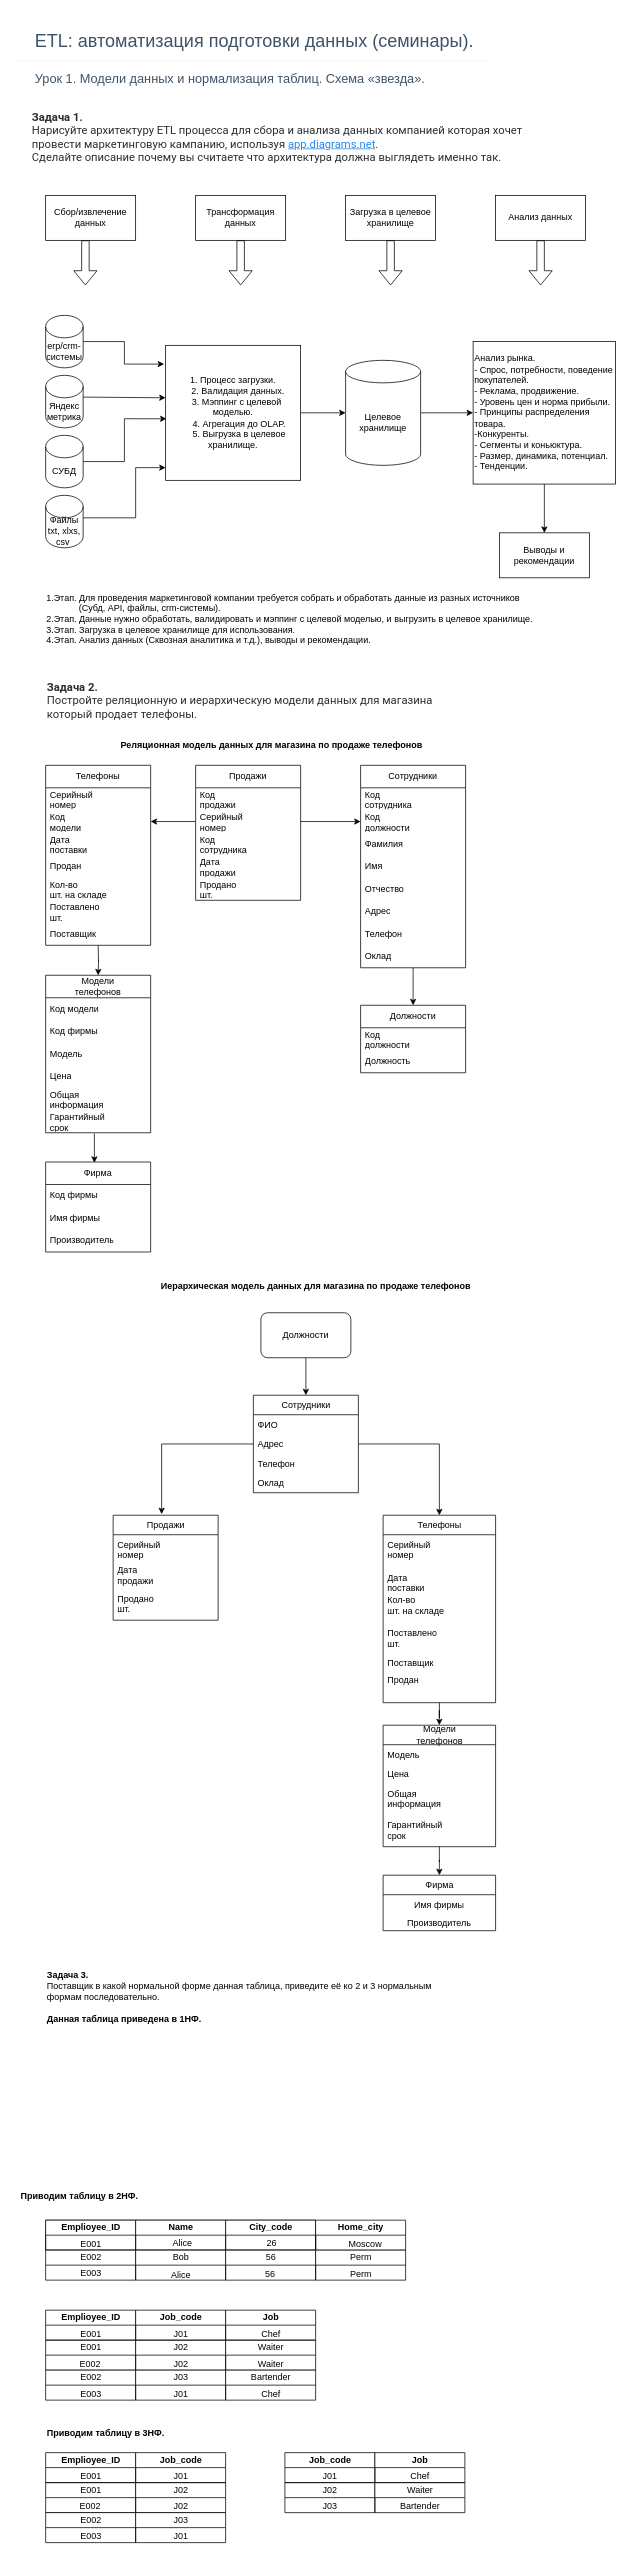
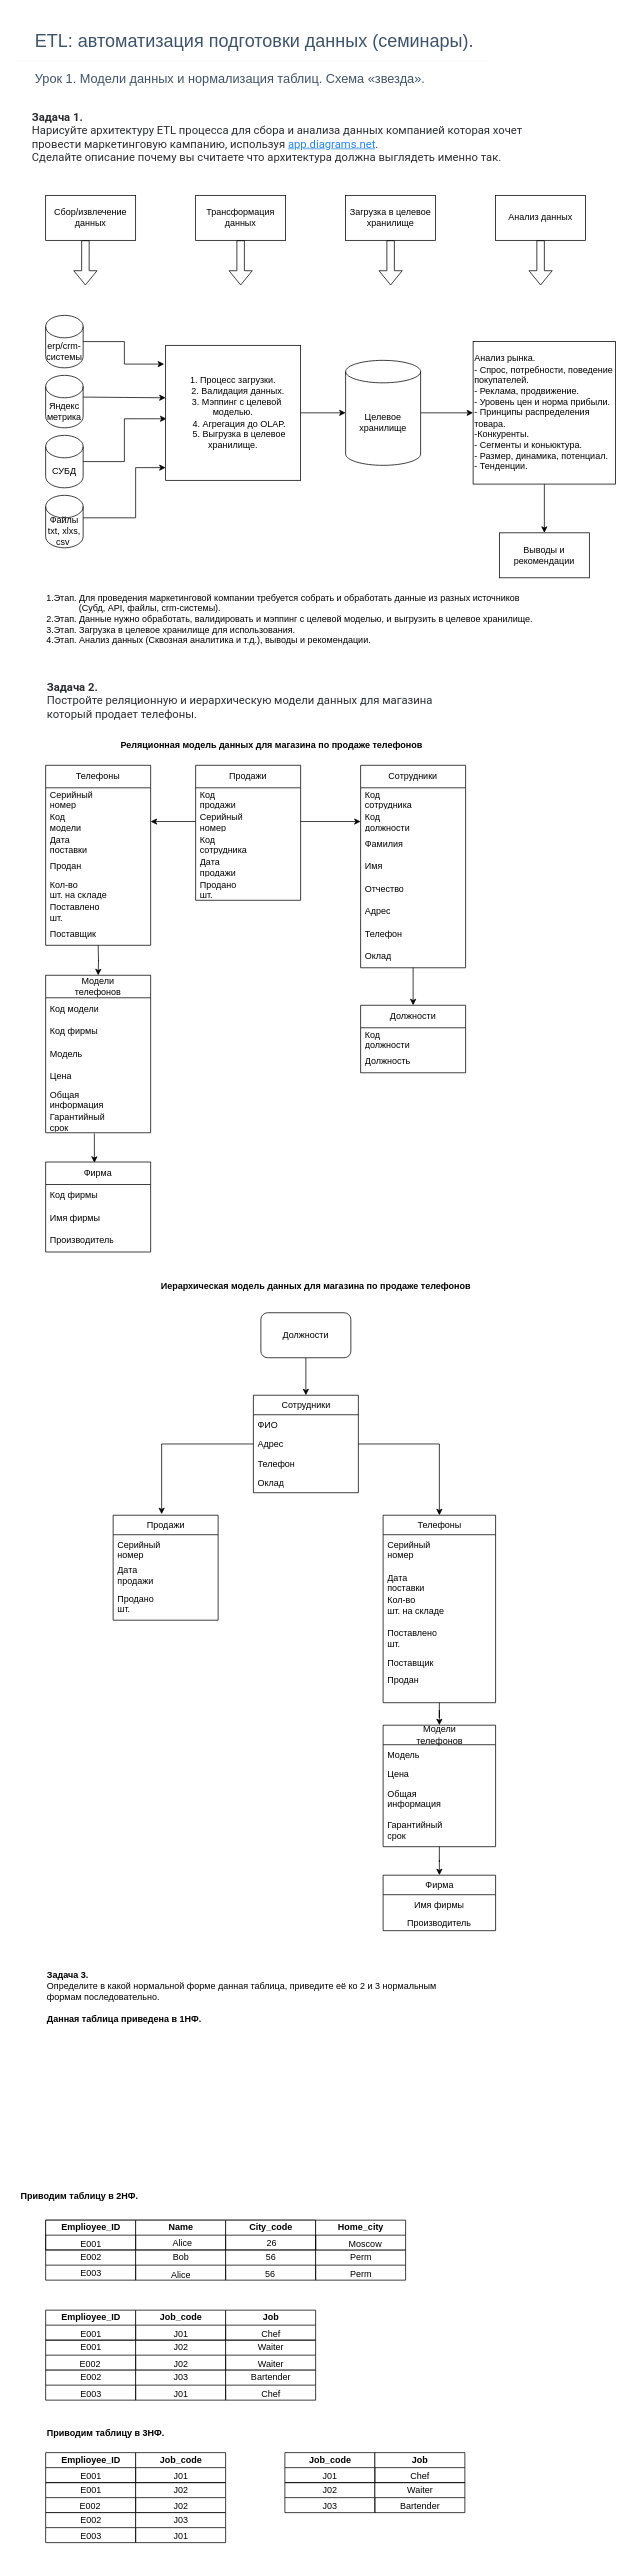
node "Задача 3. Поставщик в какой нормальной форме данная таблица, приведите её ко 2 и 3 нормальным формам последовательно. Данная таблица приведена в 1НФ.": label "Задача 3. Поставщик в какой нормальной форме данная таблица, приведите её ко 2 и 3 нормальным формам последовательно. Данная таблица приведена в 1НФ." -> "Задача 3. Определите в какой нормальной форме данная таблица, приведите её ко 2 и 3 нормальным формам последовательно. Данная таблица приведена в 1НФ."
